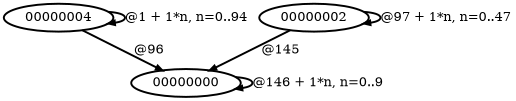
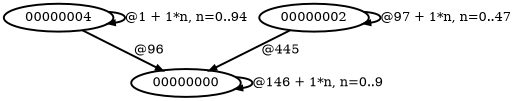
edge "00000002" -> "00000000": label "@145" -> "@445"
